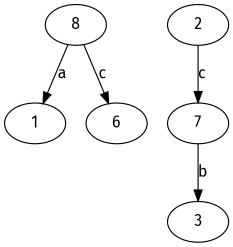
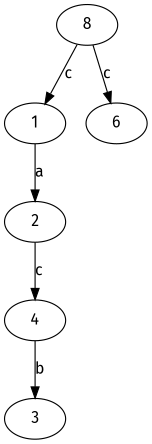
edge "8" -> "1": label "a" -> "c"
node "7": label "7" -> "4"
edge "1" -> "2": added, label "a"
